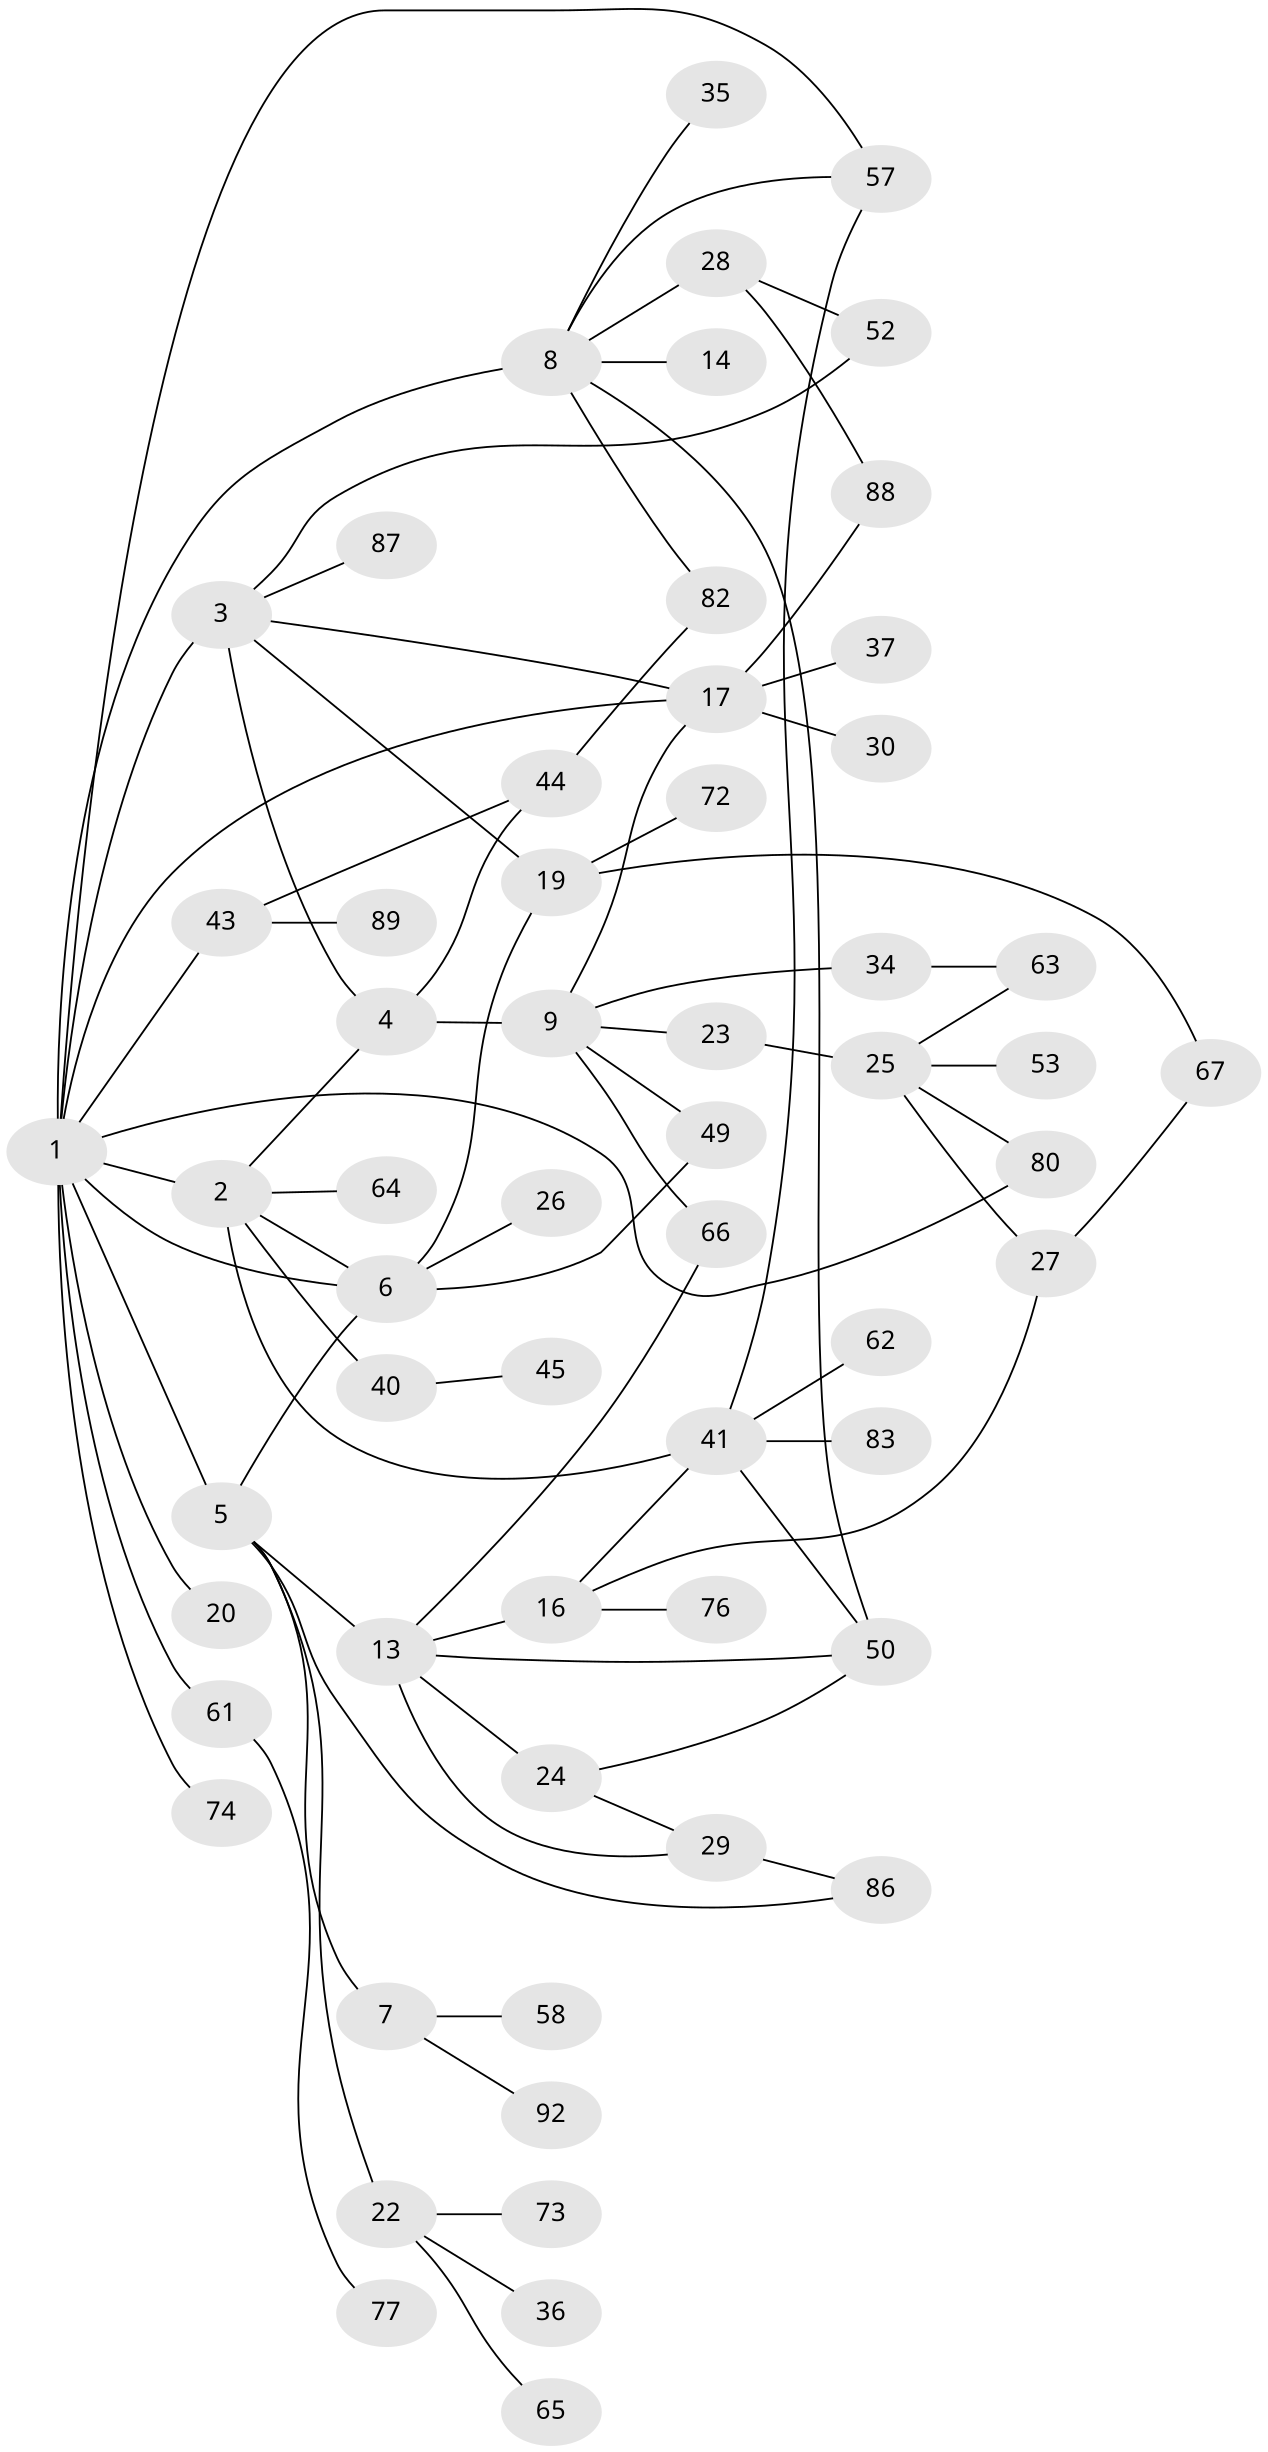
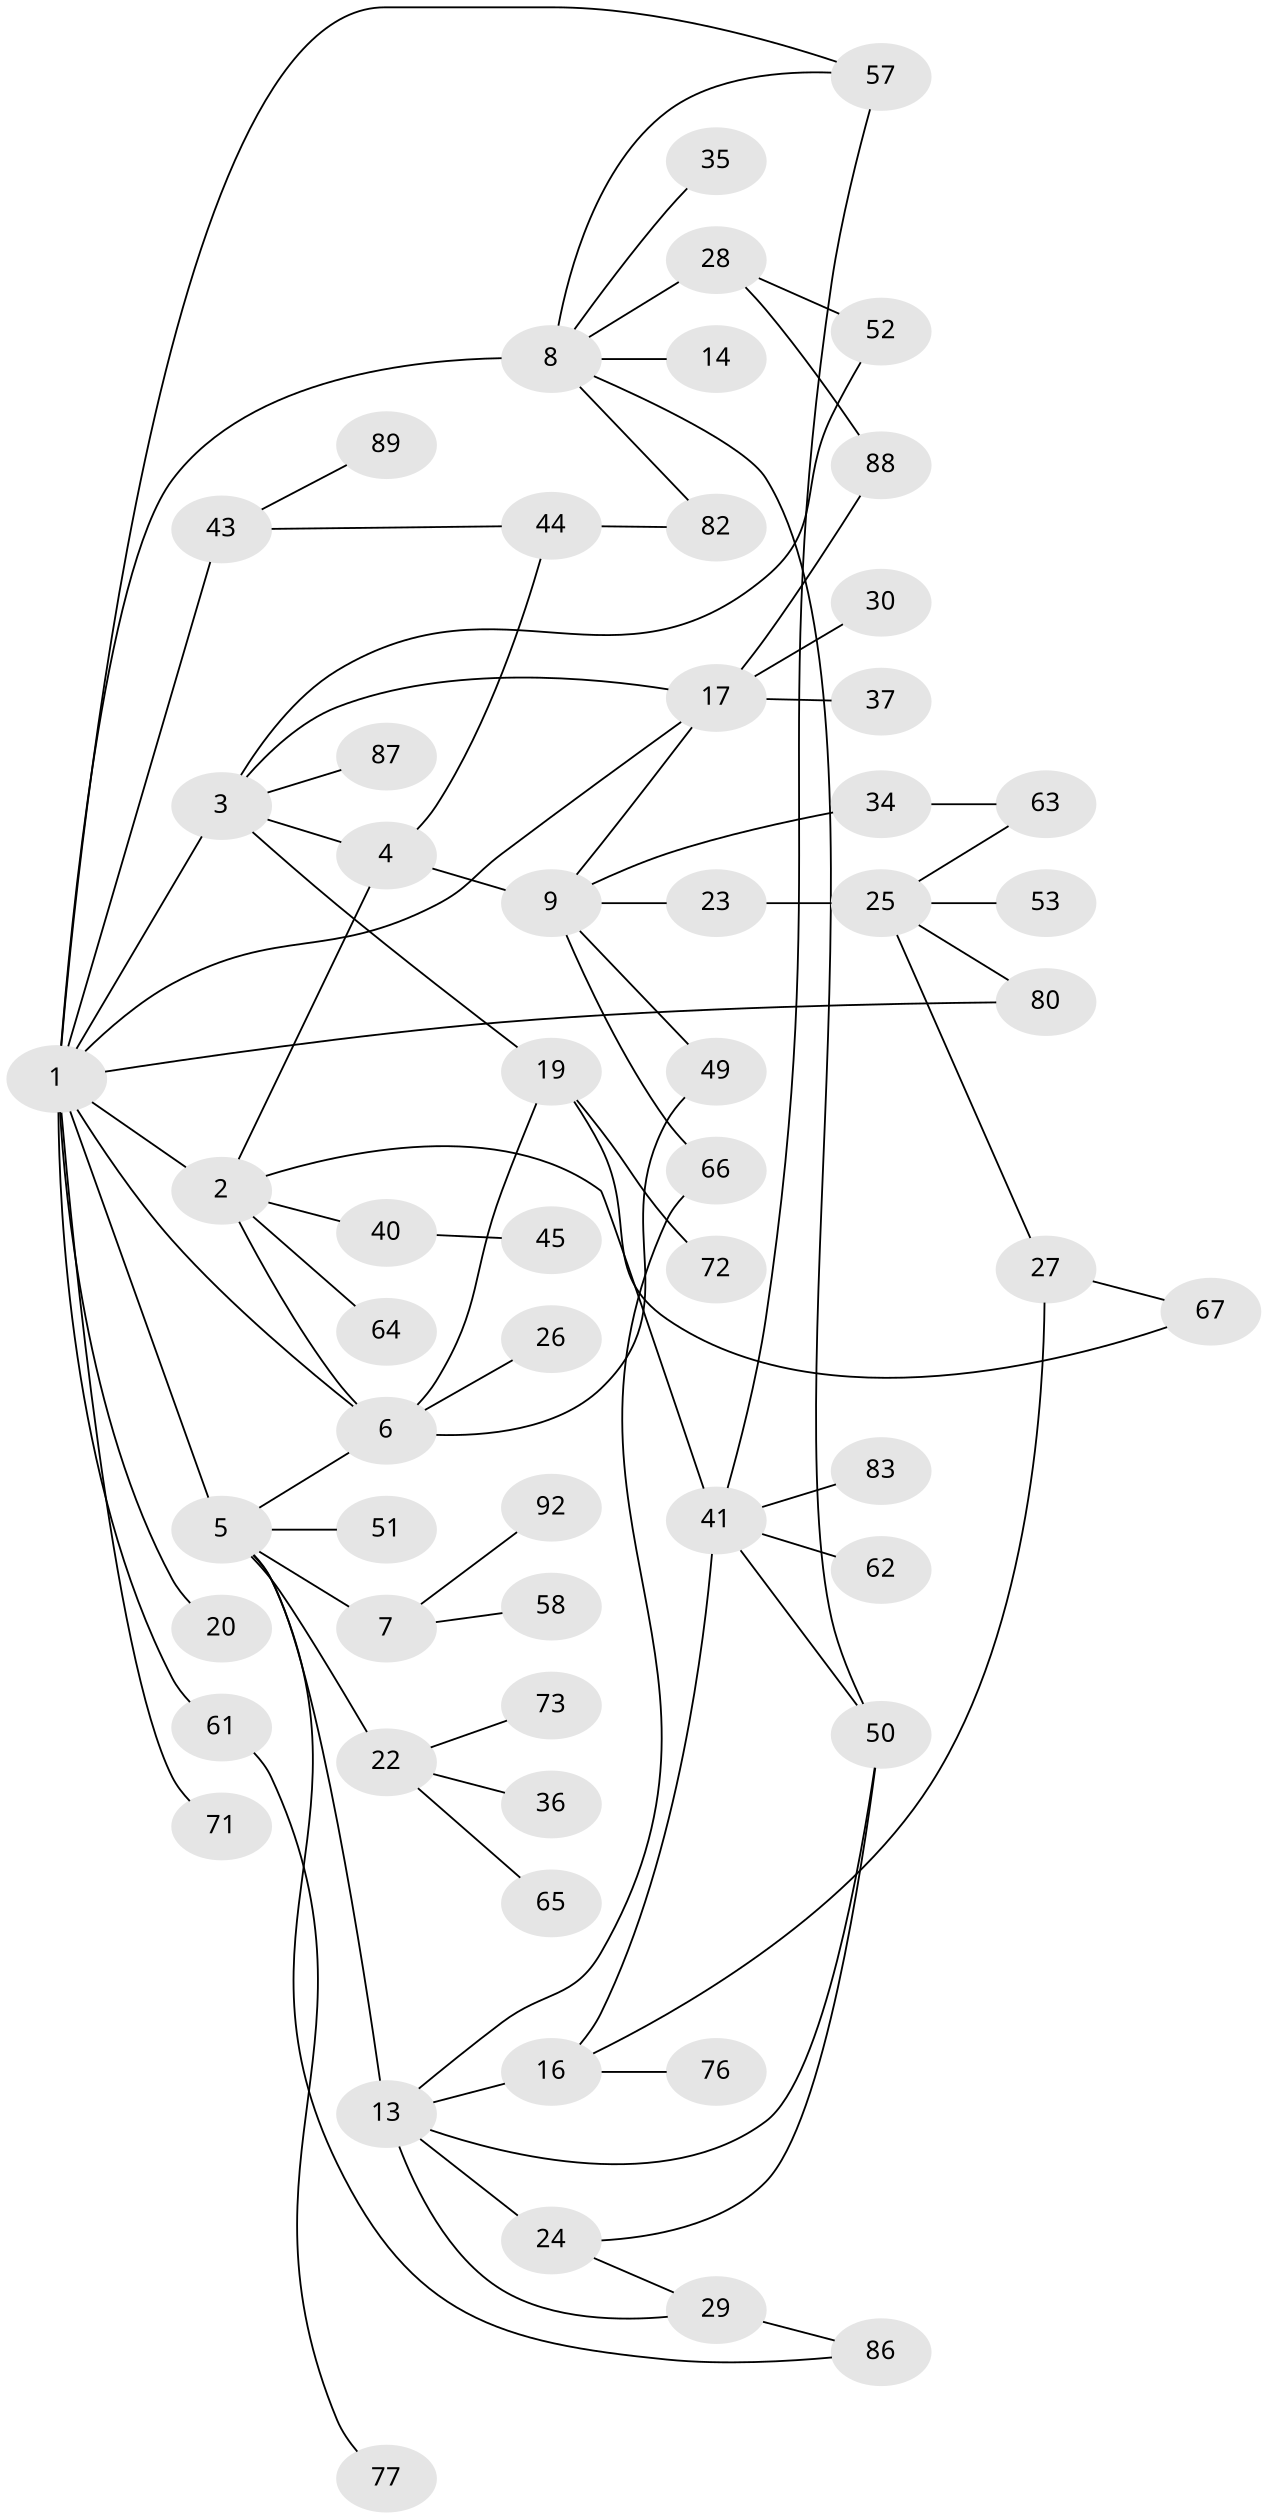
node "51": added
node "74": label "74" -> "71"
